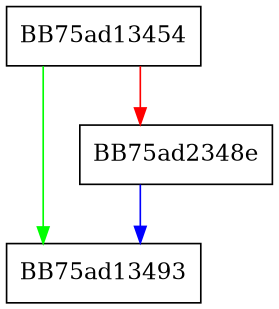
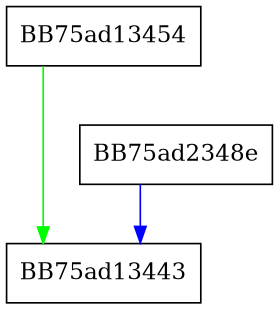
edge "BB75ad13454" -> "BB75ad2348e": removed
node "BB75ad13493": label "BB75ad13493" -> "BB75ad13443"
